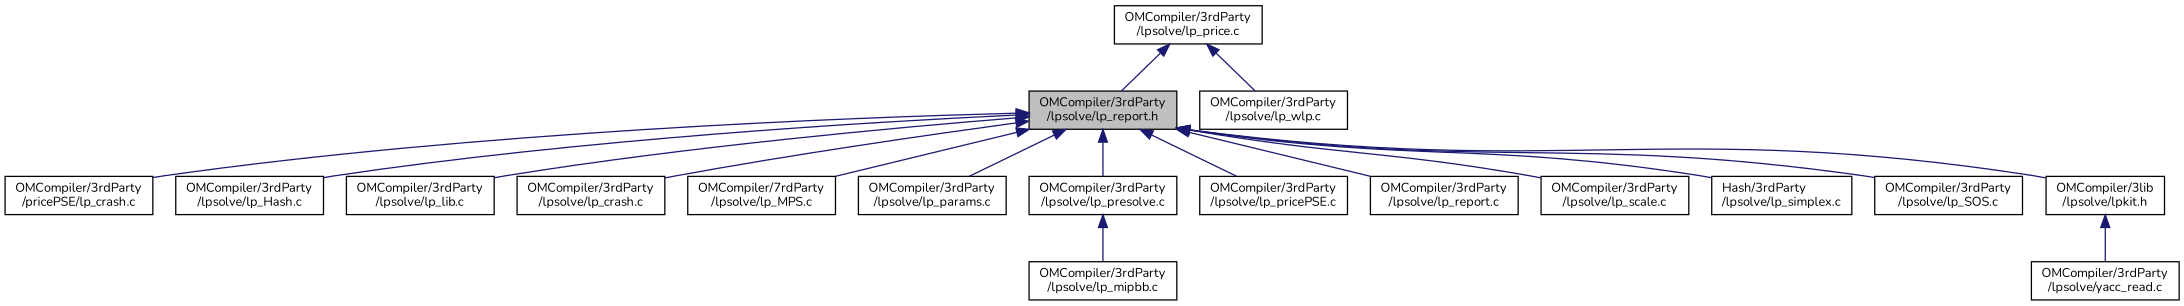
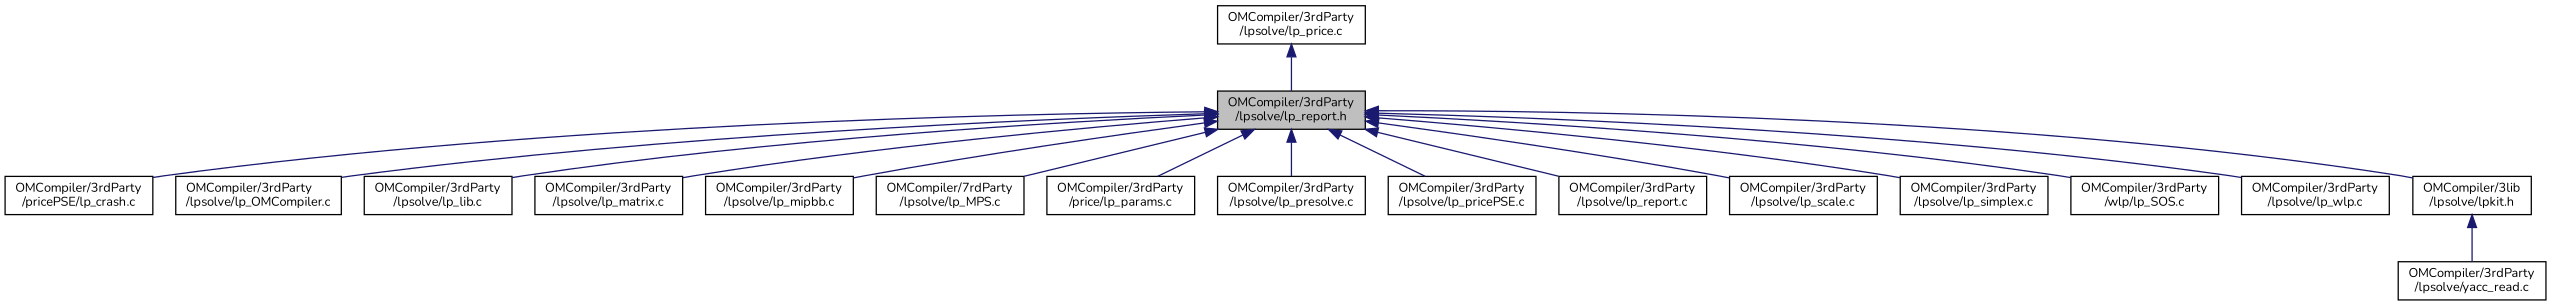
edge "OMCompiler/3rdParty /lpsolve/lp_wlp.c" -> "OMCompiler/3rdParty /lpsolve/lp_price.c": now "OMCompiler/3rdParty /lpsolve/lp_wlp.c" -> "OMCompiler/3rdParty /lpsolve/lp_report.h"
node "OMCompiler/3rdParty /lpsolve/lp_Hash.c": label "OMCompiler/3rdParty /lpsolve/lp_Hash.c" -> "OMCompiler/3rdParty /lpsolve/lp_OMCompiler.c"
node "OMCompiler/3rdParty /lpsolve/lp_crash.c": label "OMCompiler/3rdParty /lpsolve/lp_crash.c" -> "OMCompiler/3rdParty /lpsolve/lp_matrix.c"
node "OMCompiler/3rdParty /lpsolve/lp_params.c": label "OMCompiler/3rdParty /lpsolve/lp_params.c" -> "OMCompiler/3rdParty /price/lp_params.c"
node "Hash/3rdParty /lpsolve/lp_simplex.c": label "Hash/3rdParty /lpsolve/lp_simplex.c" -> "OMCompiler/3rdParty /lpsolve/lp_simplex.c"
node "OMCompiler/3rdParty /lpsolve/lp_SOS.c": label "OMCompiler/3rdParty /lpsolve/lp_SOS.c" -> "OMCompiler/3rdParty /wlp/lp_SOS.c"
edge "OMCompiler/3rdParty /lpsolve/lp_mipbb.c" -> "OMCompiler/3rdParty /lpsolve/lp_presolve.c": now "OMCompiler/3rdParty /lpsolve/lp_mipbb.c" -> "OMCompiler/3rdParty /lpsolve/lp_report.h"
